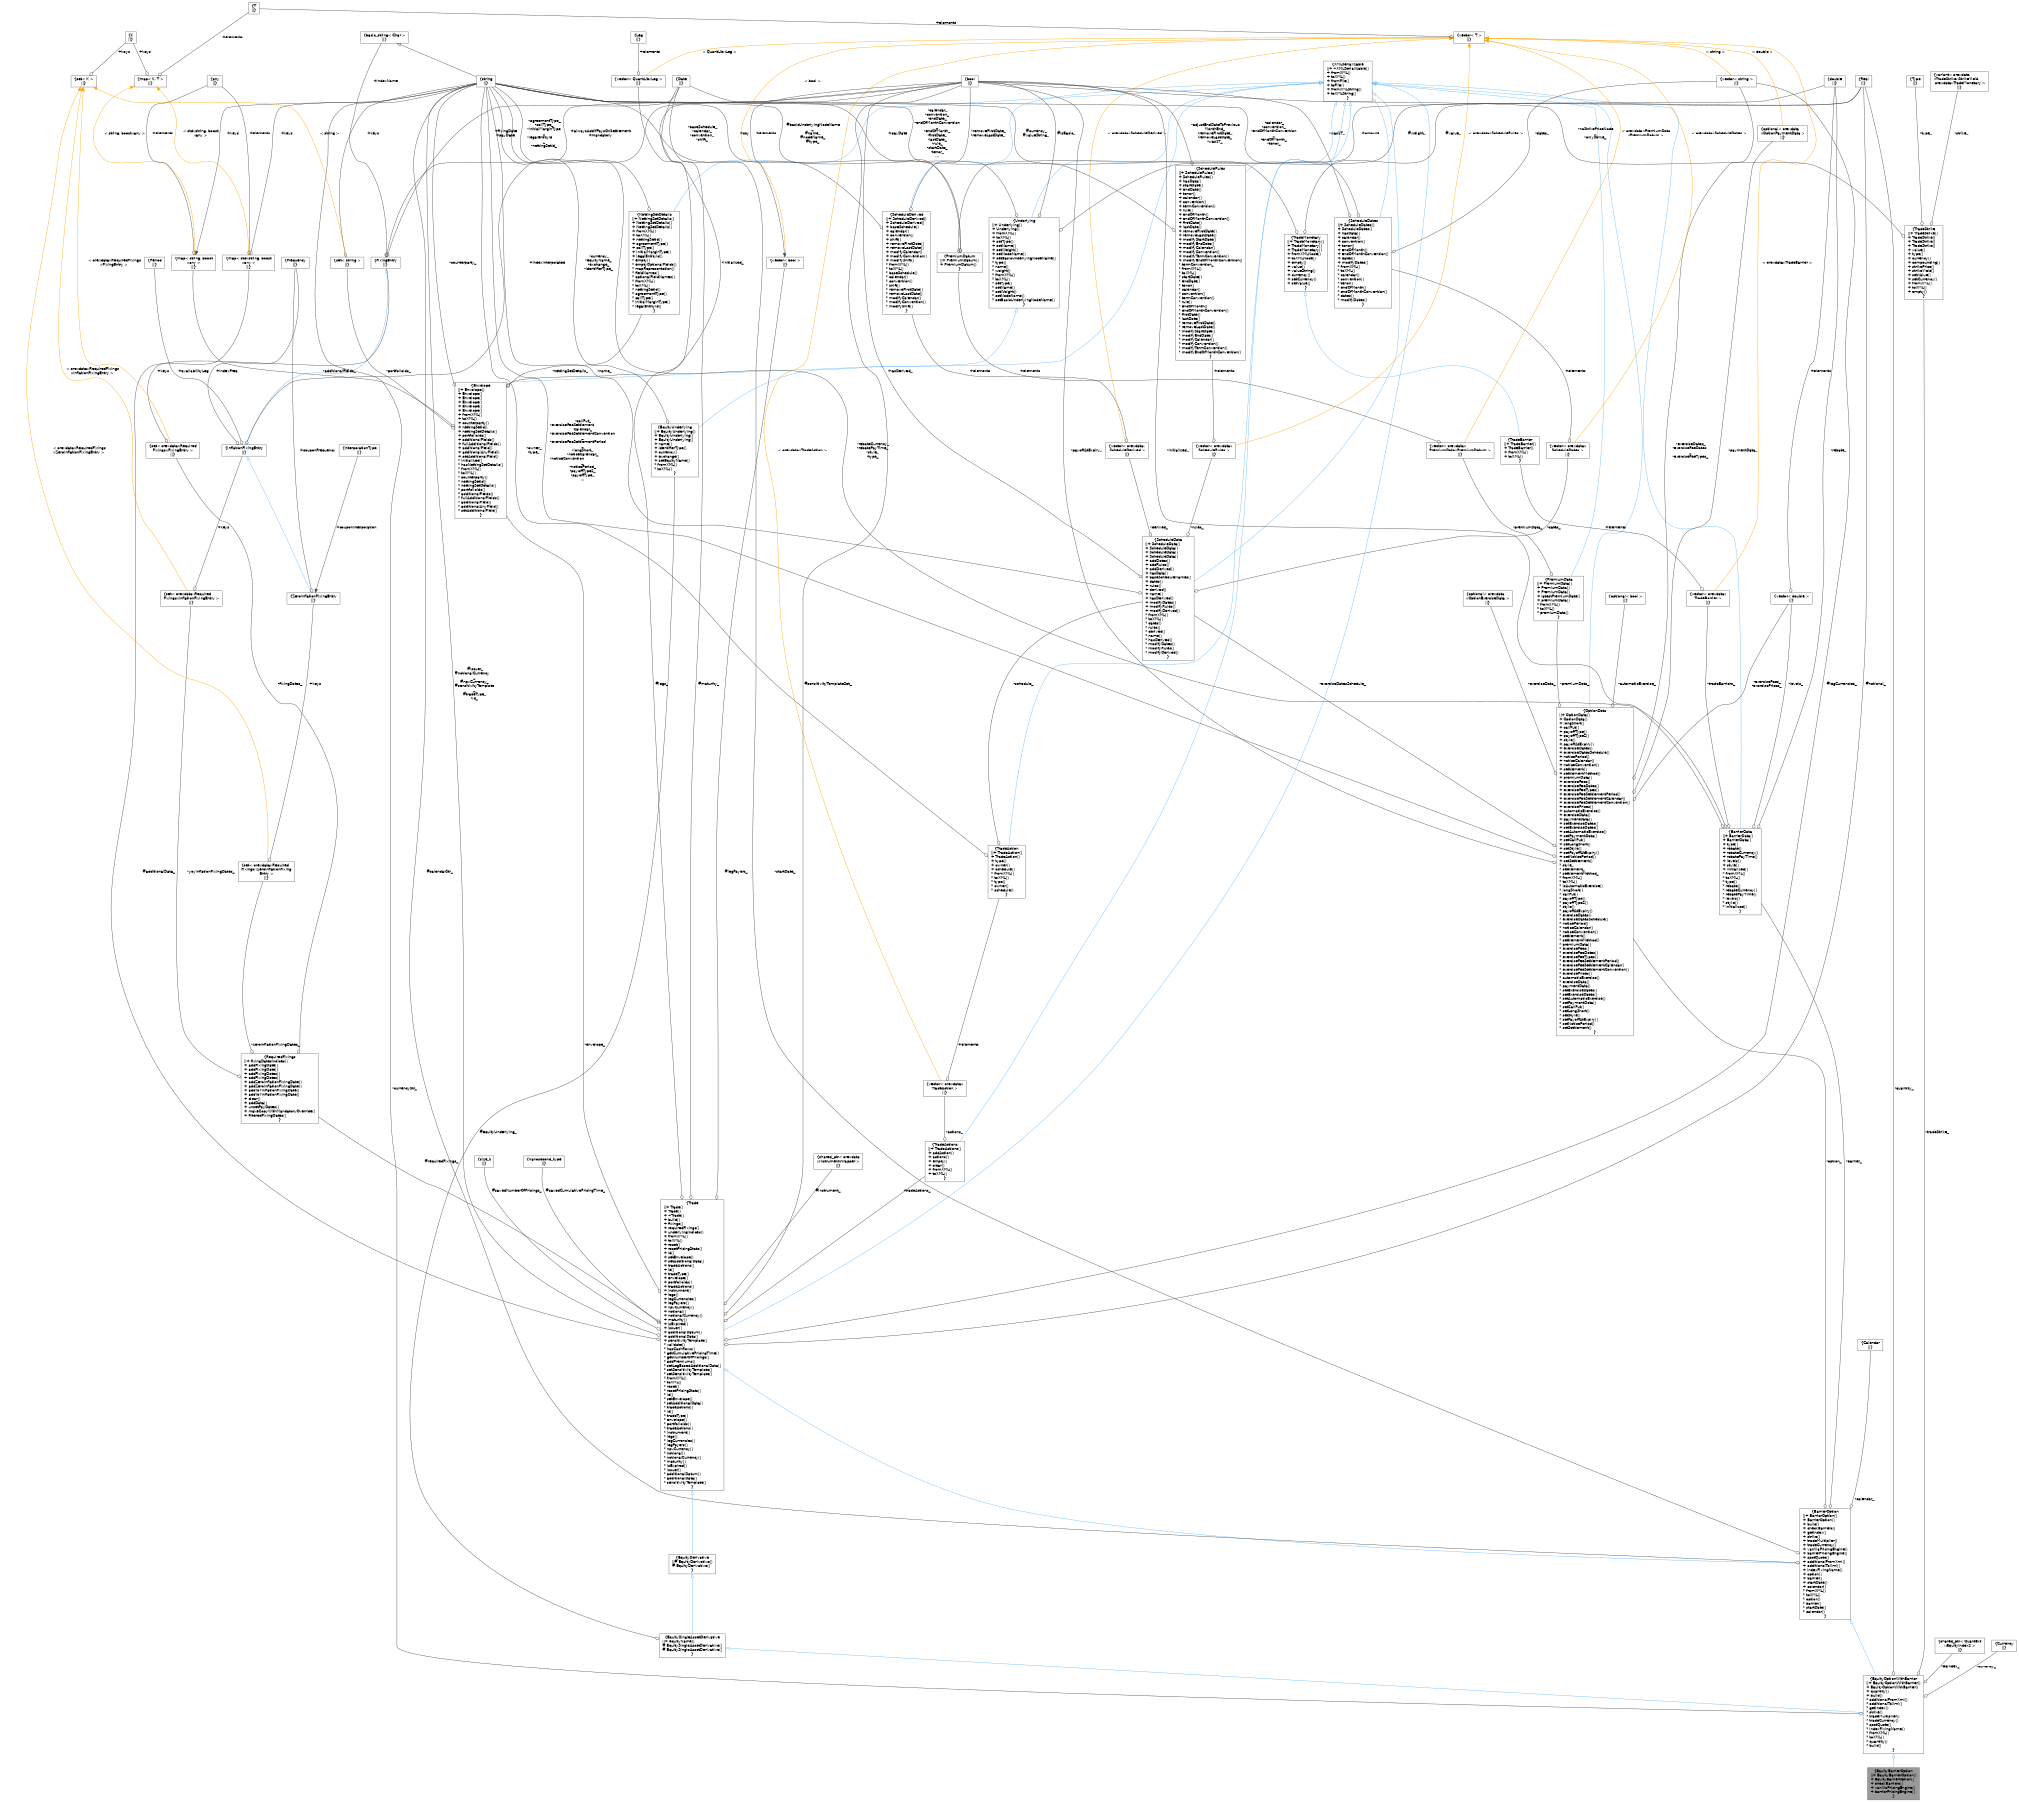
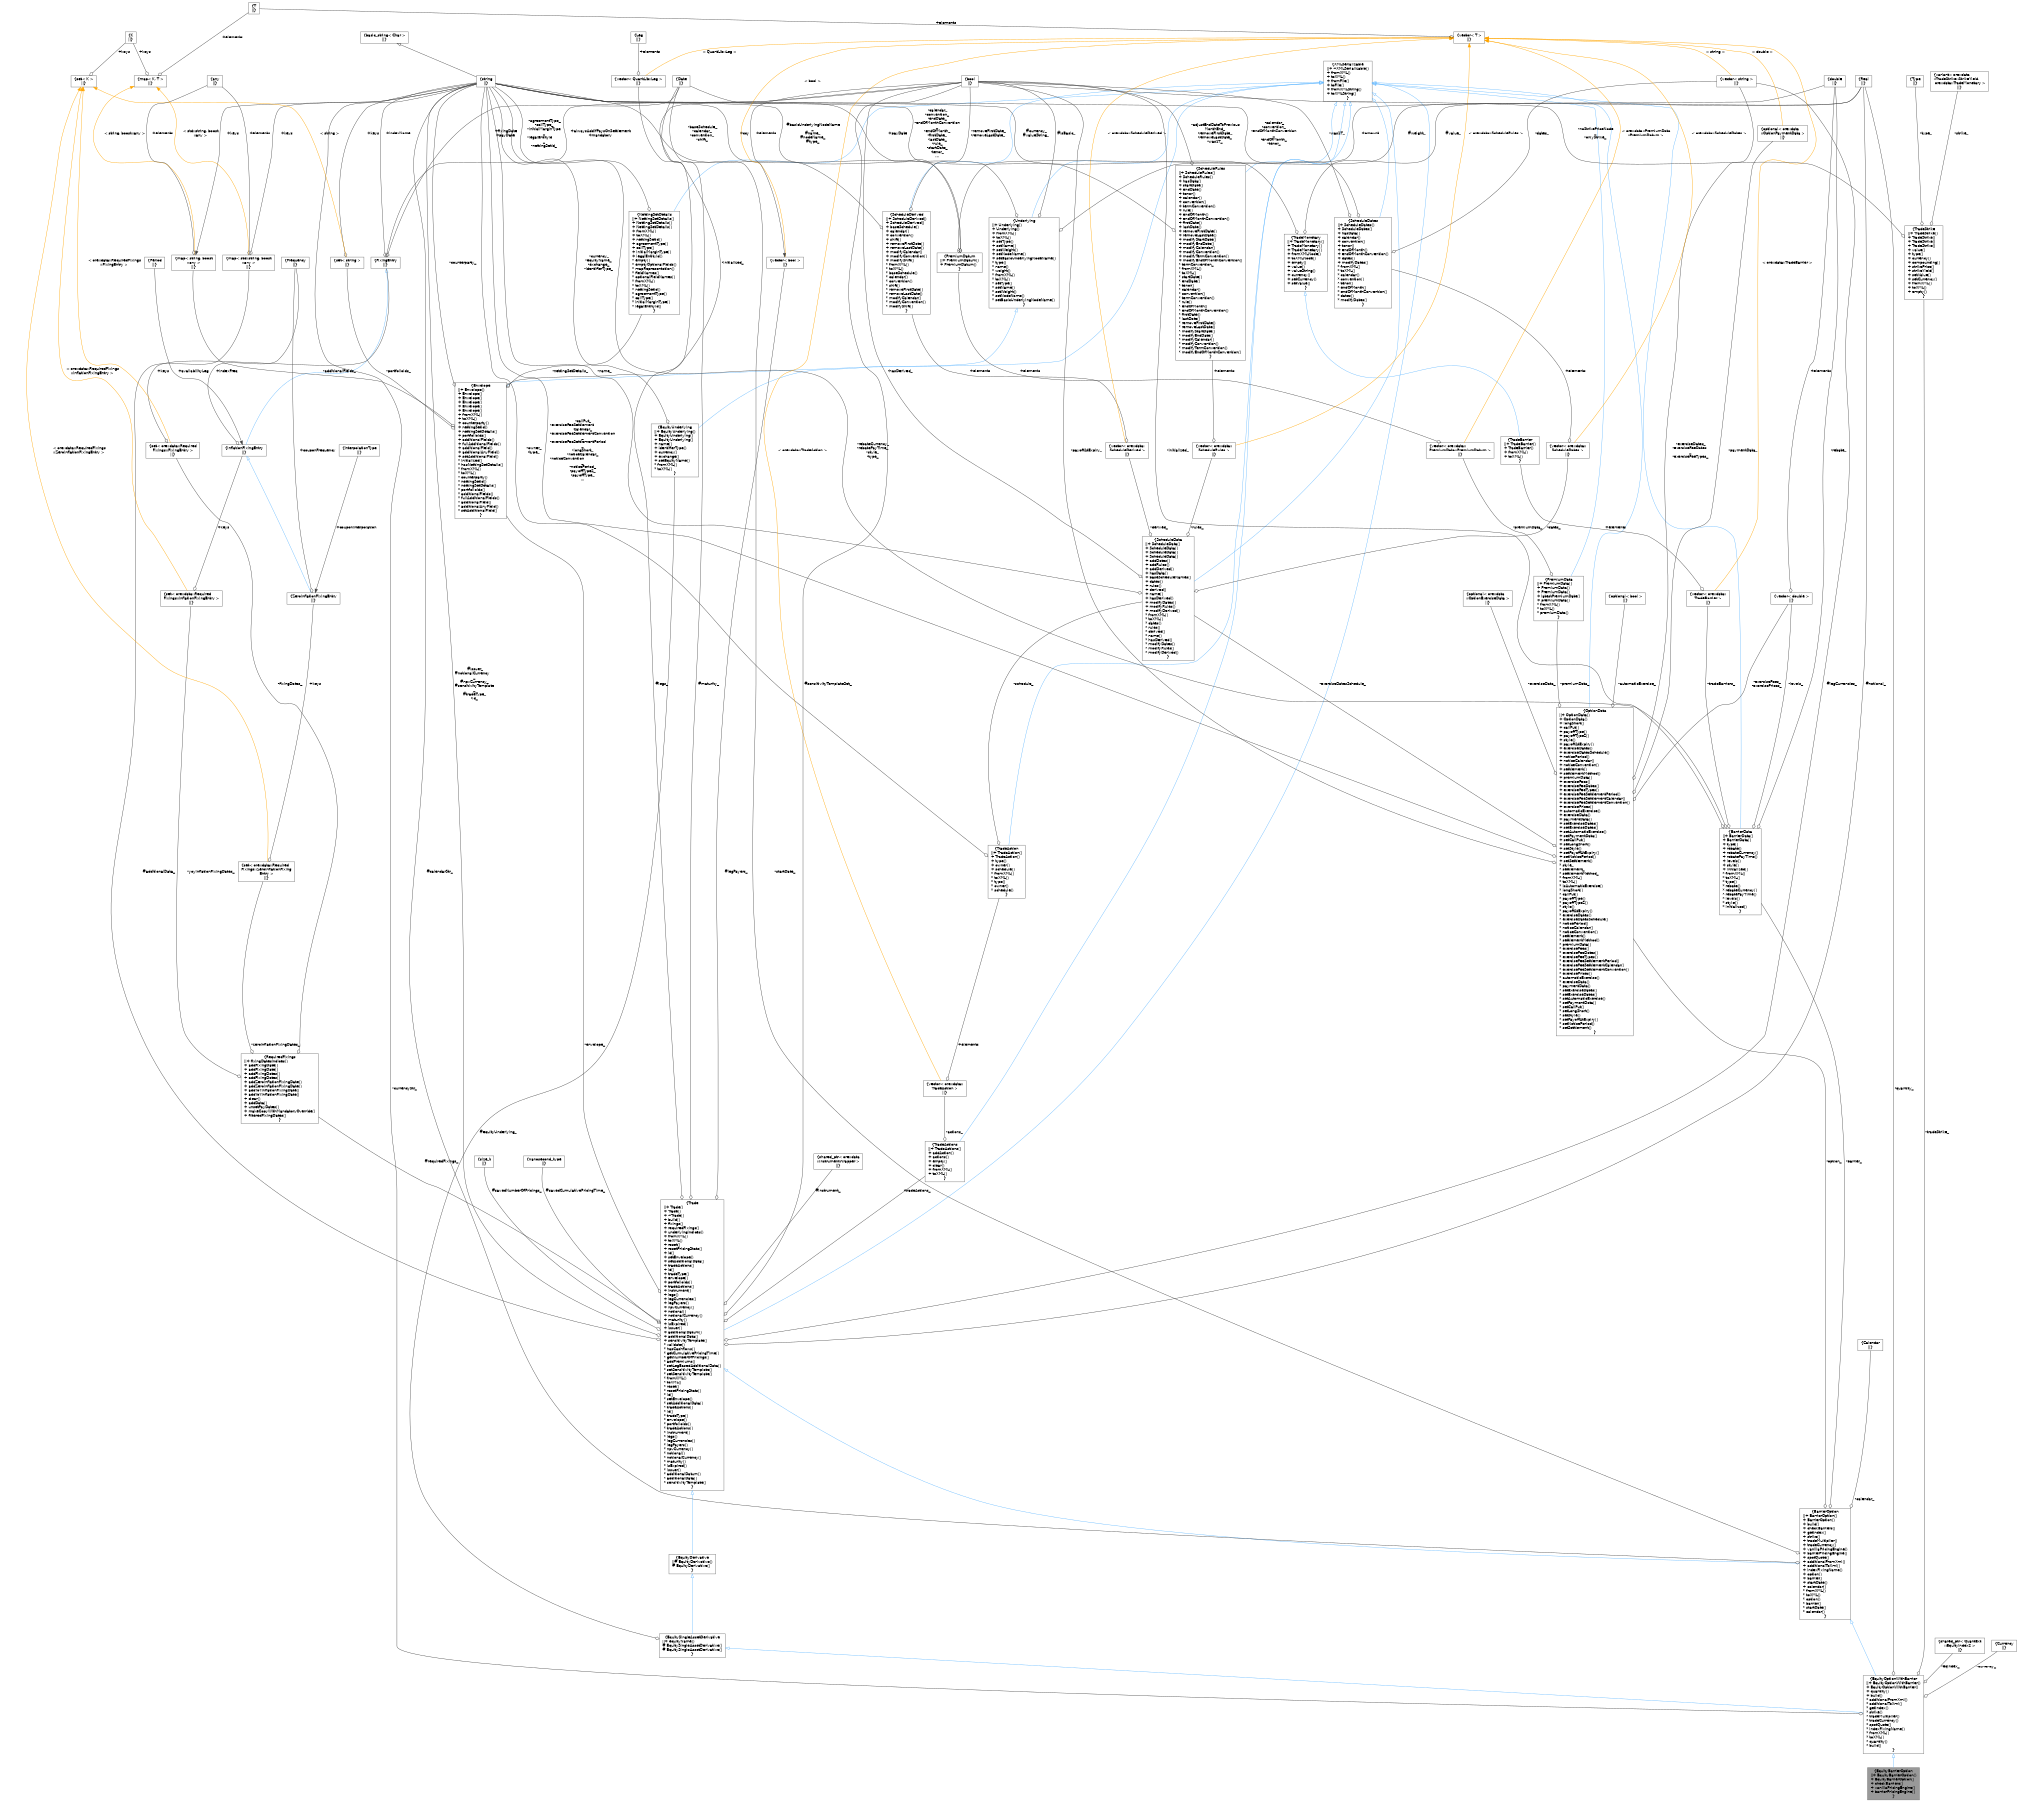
edge "{basic_string< Char > ||}" -> "{FixingEntry ||}": now "{string ||}" -> "{FixingEntry ||}"
edge "{bool ||}" -> "{InflationFixingEntry ||}": removed, label "+indexInterpolated"
edge "{Period ||}" -> "{InflationFixingEntry ||}": arrowhead odiamond -> normal
